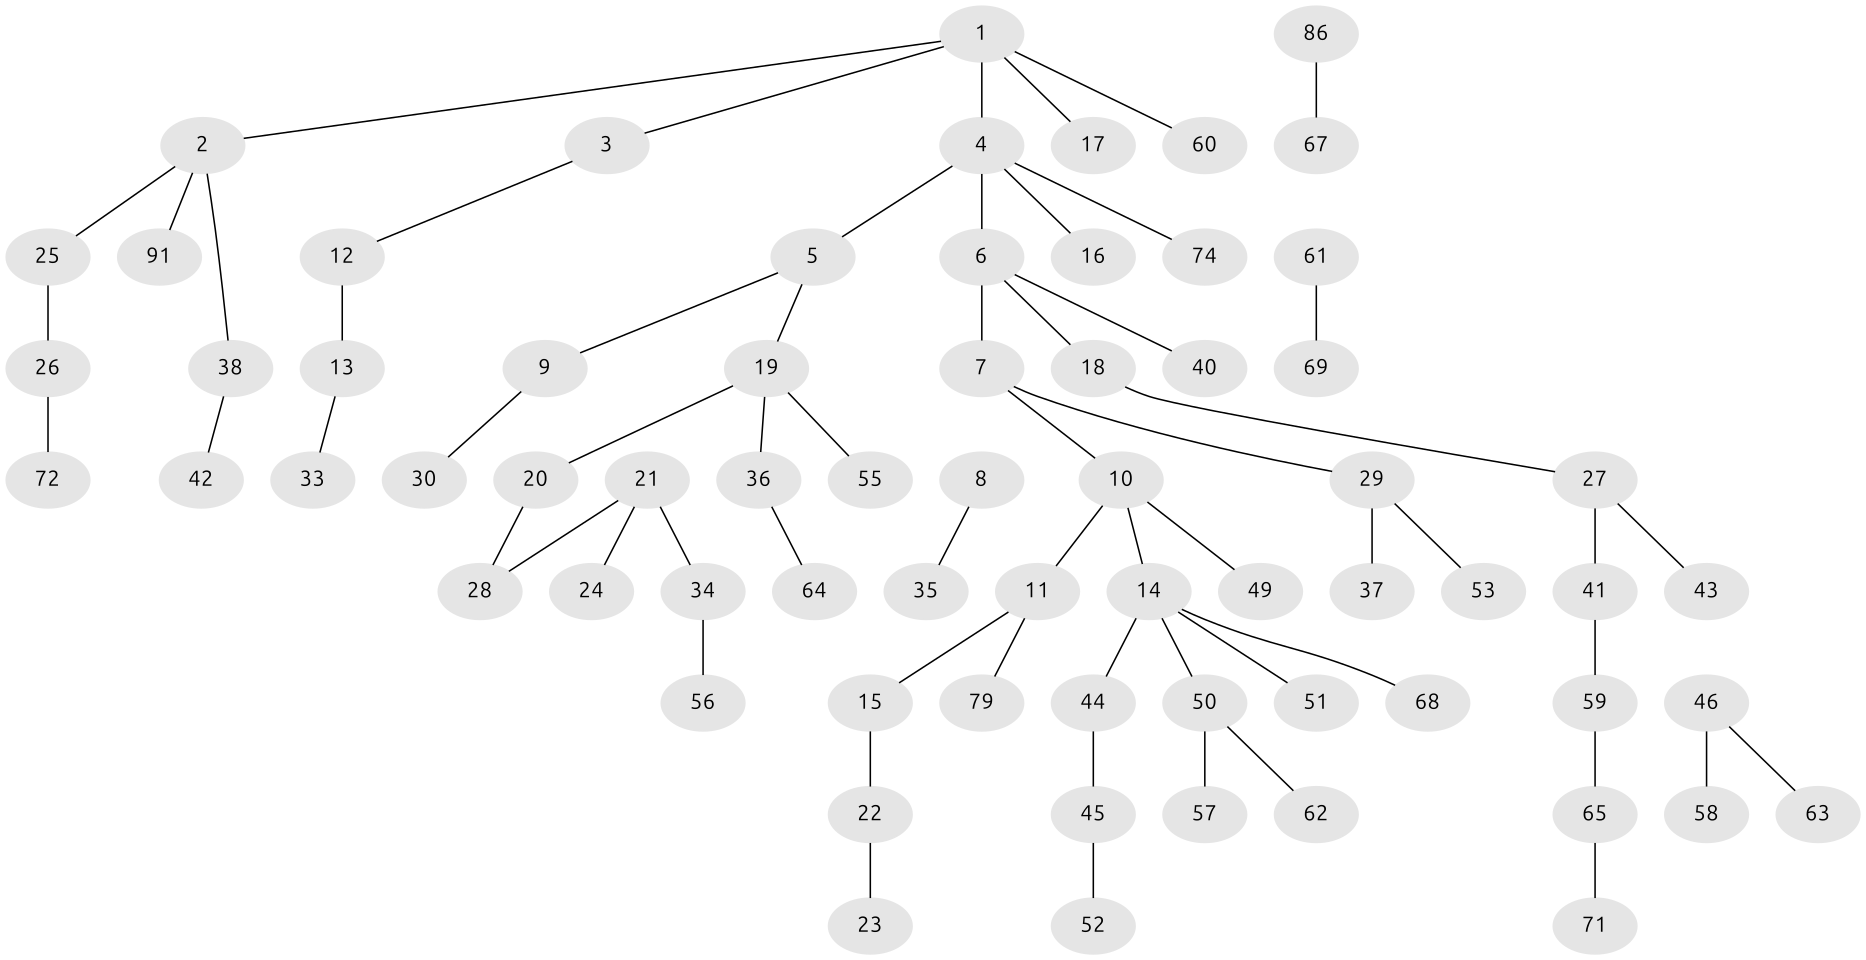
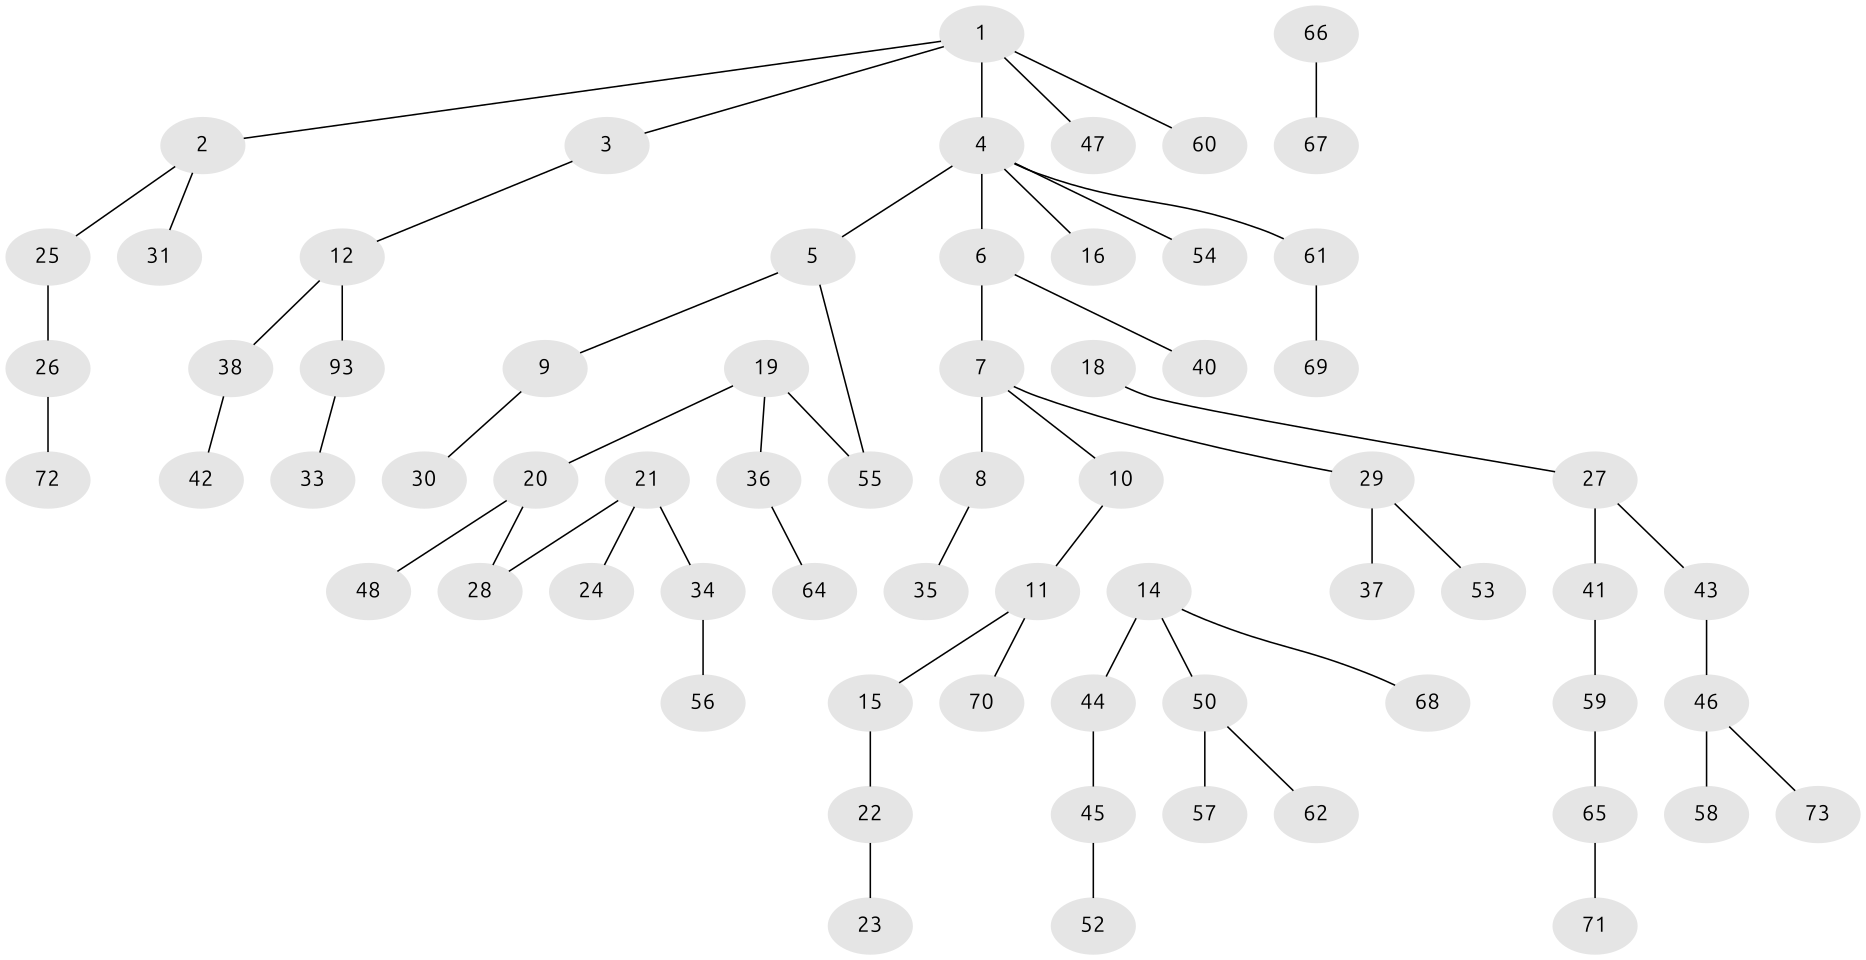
node "86": label "86" -> "66"
node "17": label "17" -> "47"
edge "4" -- "61": added
node "91": label "91" -> "31"
edge "2" -- "38": now "12" -- "38"
node "74": label "74" -> "54"
edge "5" -- "19": now "5" -- "55"
edge "6" -- "18": removed
node "13": label "13" -> "93"
edge "7" -- "8": added
edge "10" -- "14": removed
node "48": added
node "49": removed
edge "43" -- "46": added
node "79": label "79" -> "70"
node "51": removed
node "63": label "63" -> "73"
